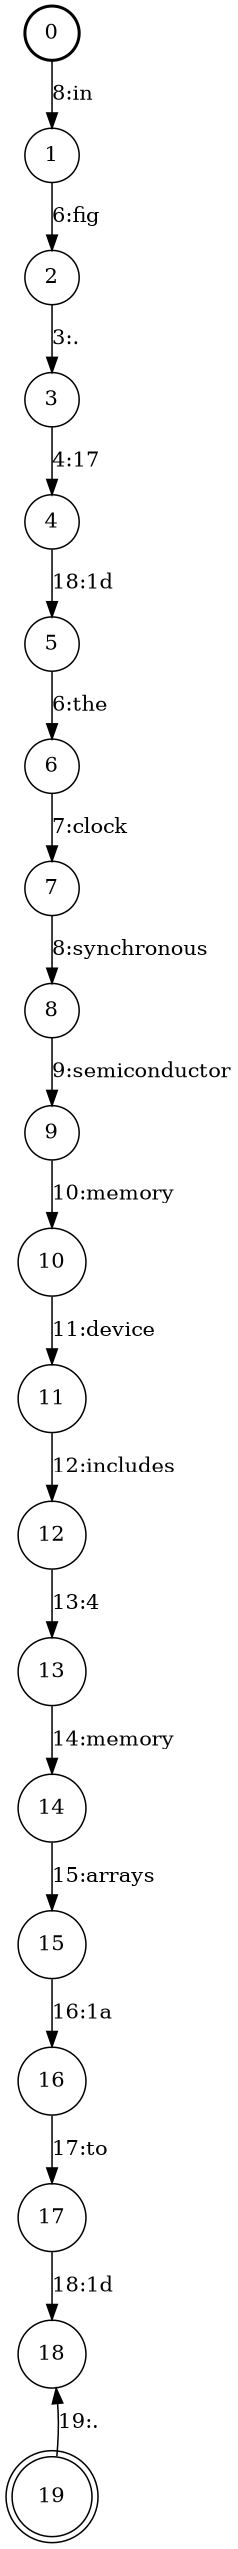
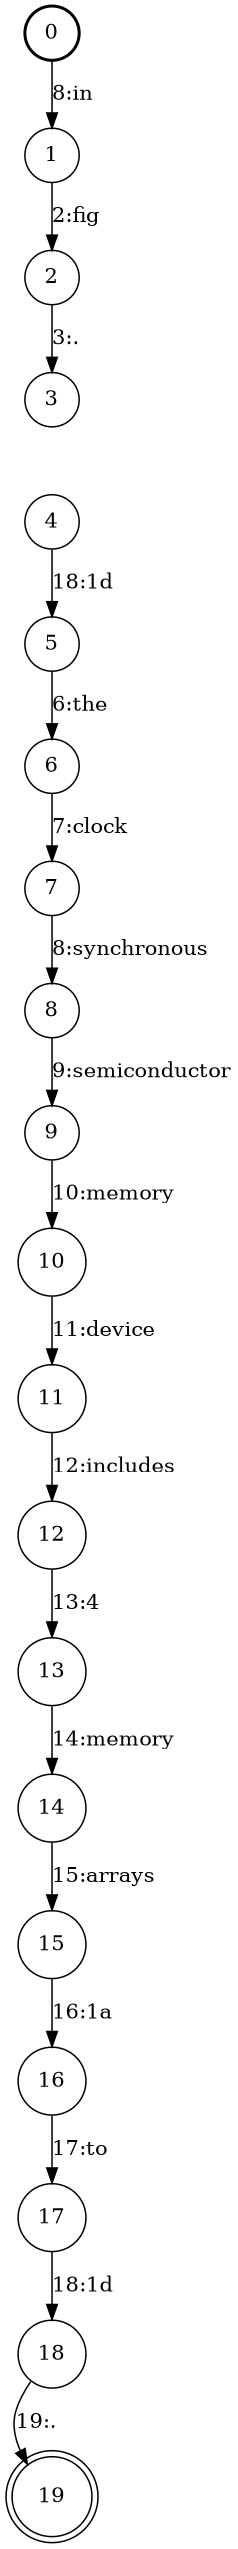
edge "1" -> "2": label "6:fig" -> "2:fig"
edge "3" -> "4": removed, label "4:17"
edge "19" -> "18": reversed
